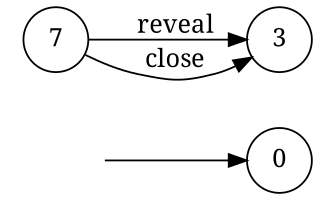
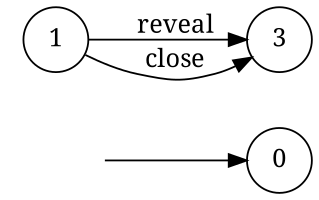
node "7": label "7" -> "1"
